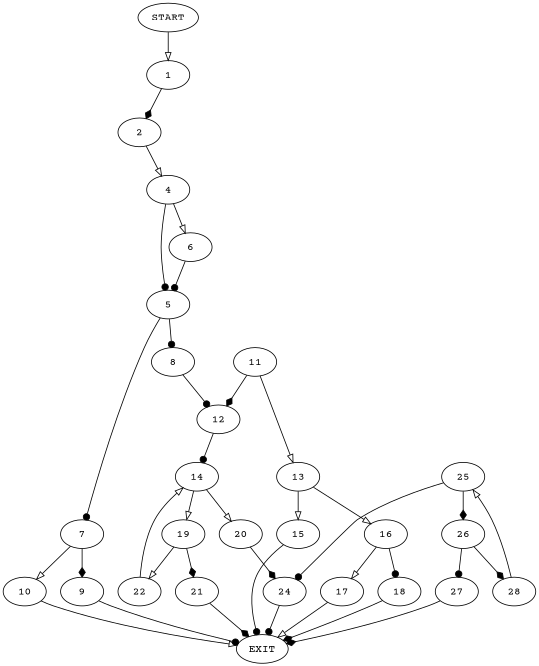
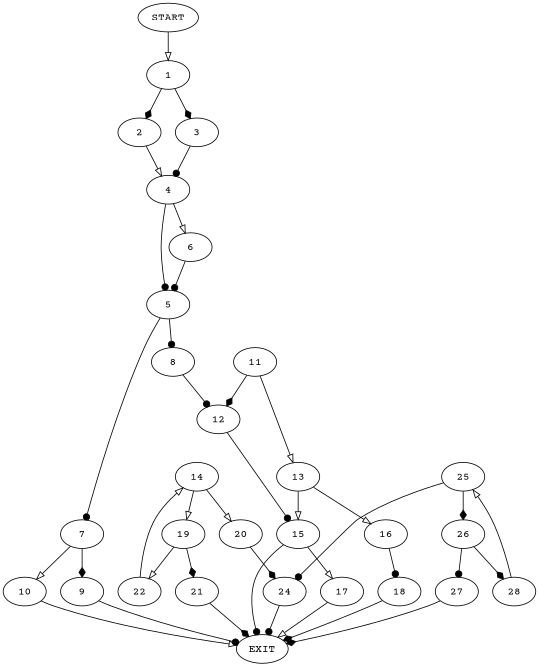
node "3": added
edge "12" -> "14": now "12" -> "15"
edge "16" -> "17": now "15" -> "17"
